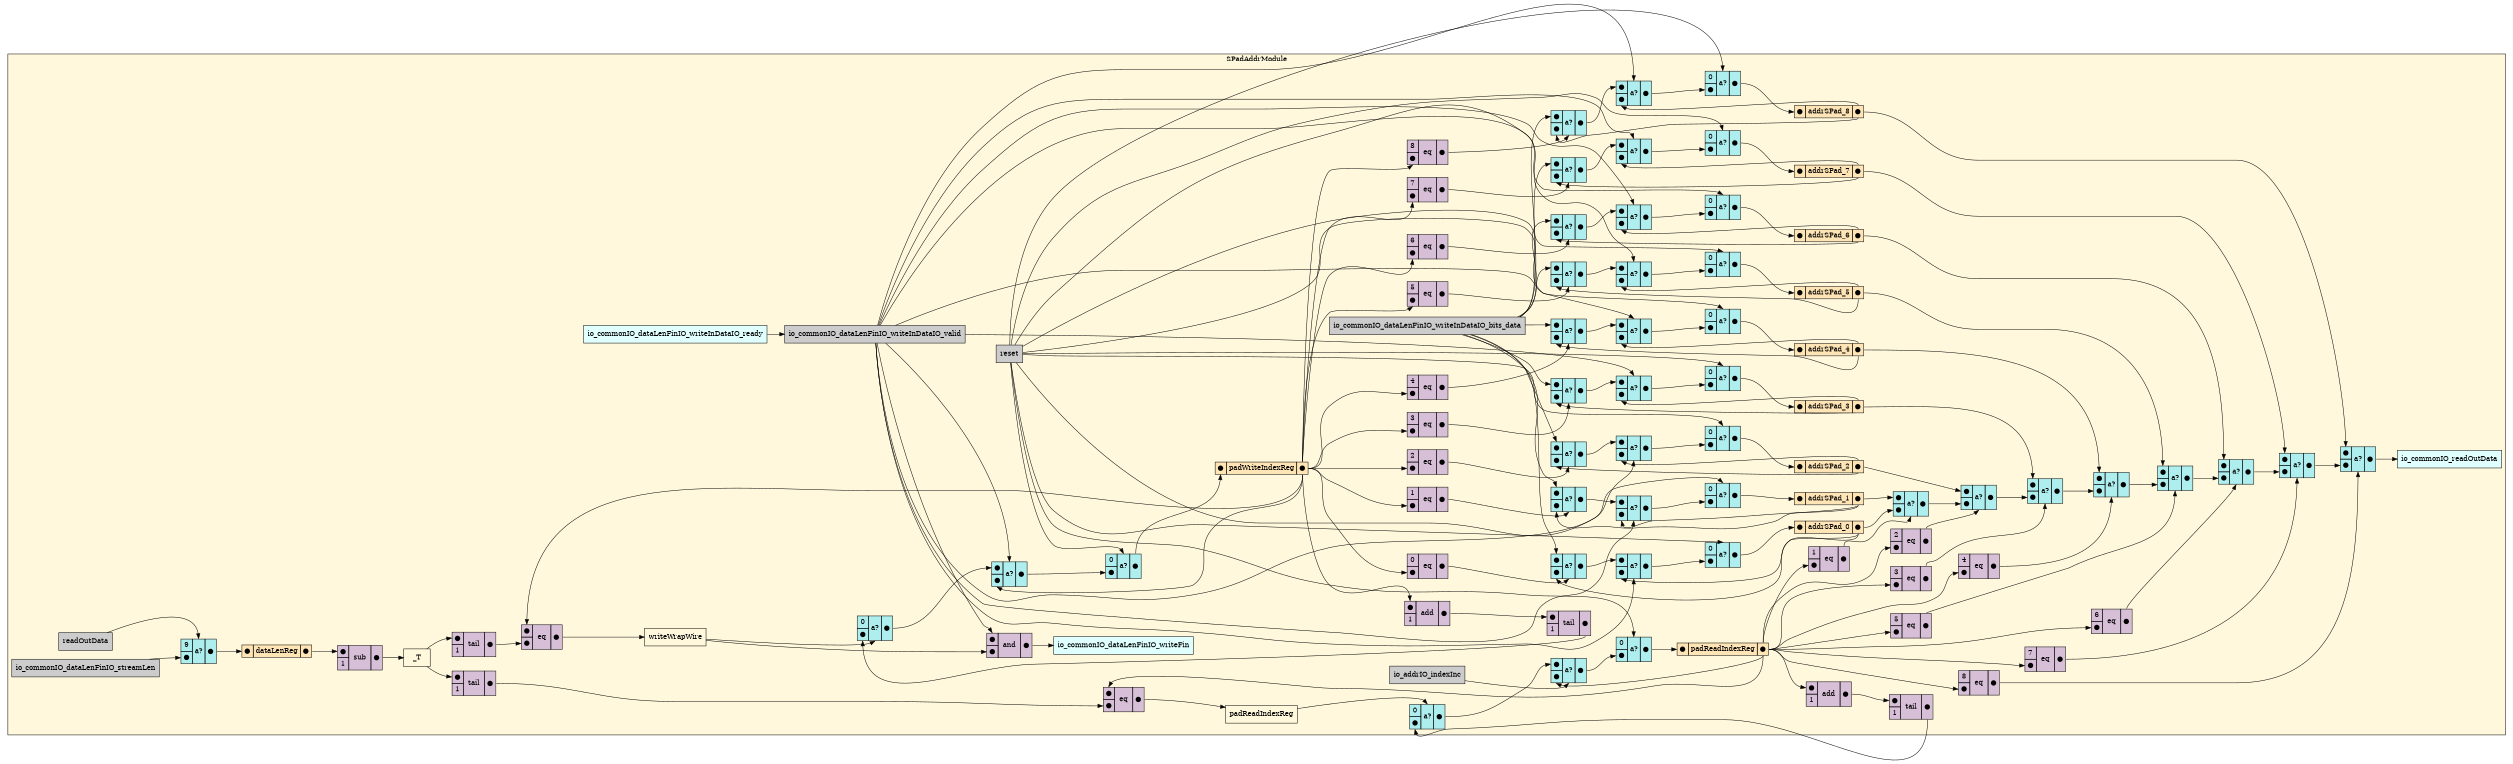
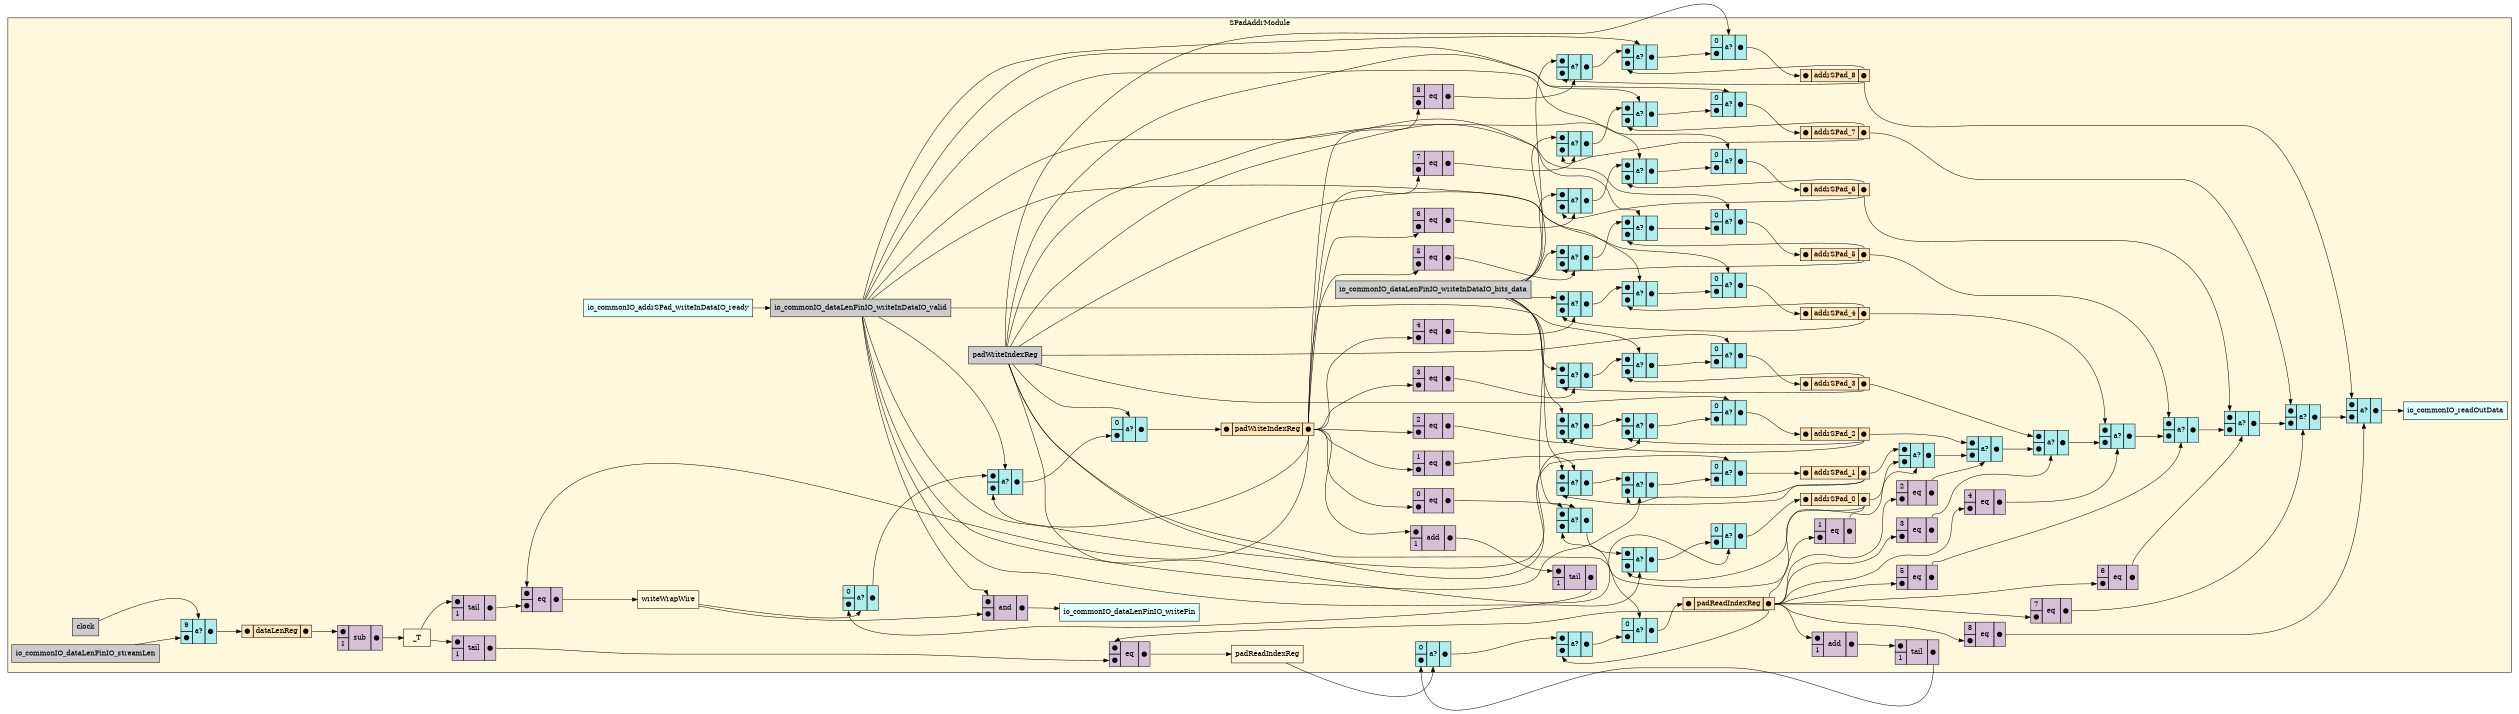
node "io_commonIO_dataLenFinIO_writeInDataIO_ready": label "io_commonIO_dataLenFinIO_writeInDataIO_ready" -> "io_commonIO_addrSPad_writeInDataIO_ready"
node "reset": label "reset" -> "padWriteIndexReg"
node "readOutData": label "readOutData" -> "clock"
node "io_addrIO_indexInc": removed
